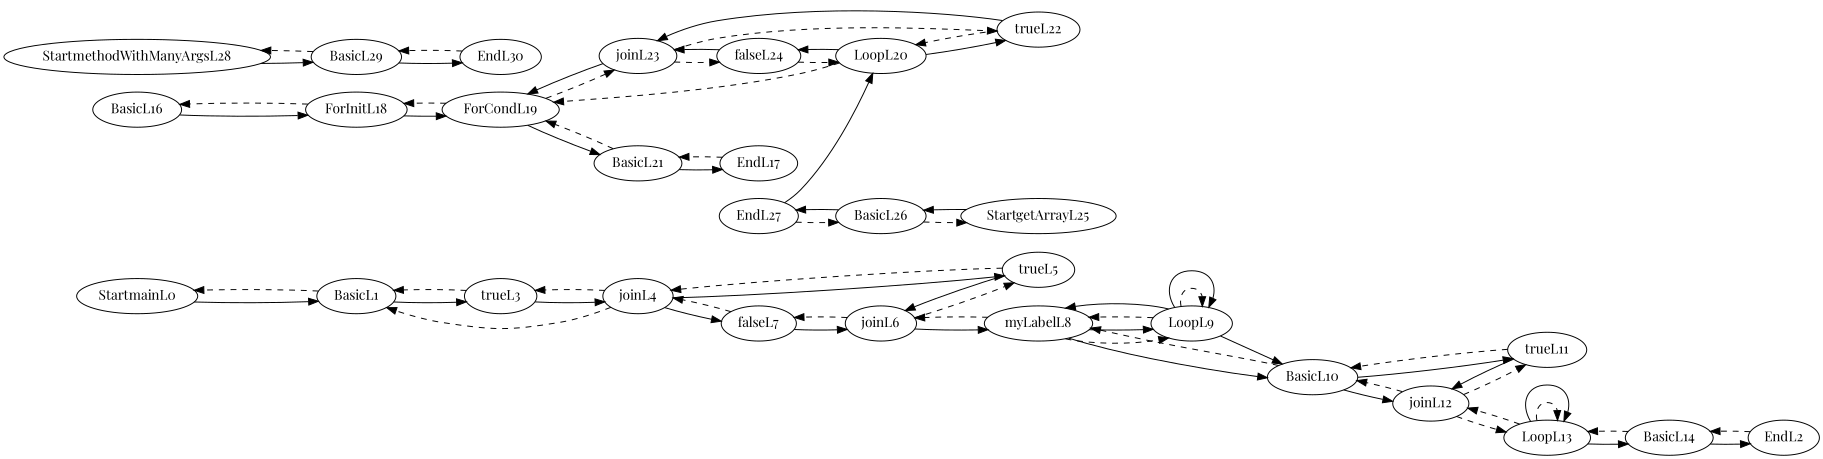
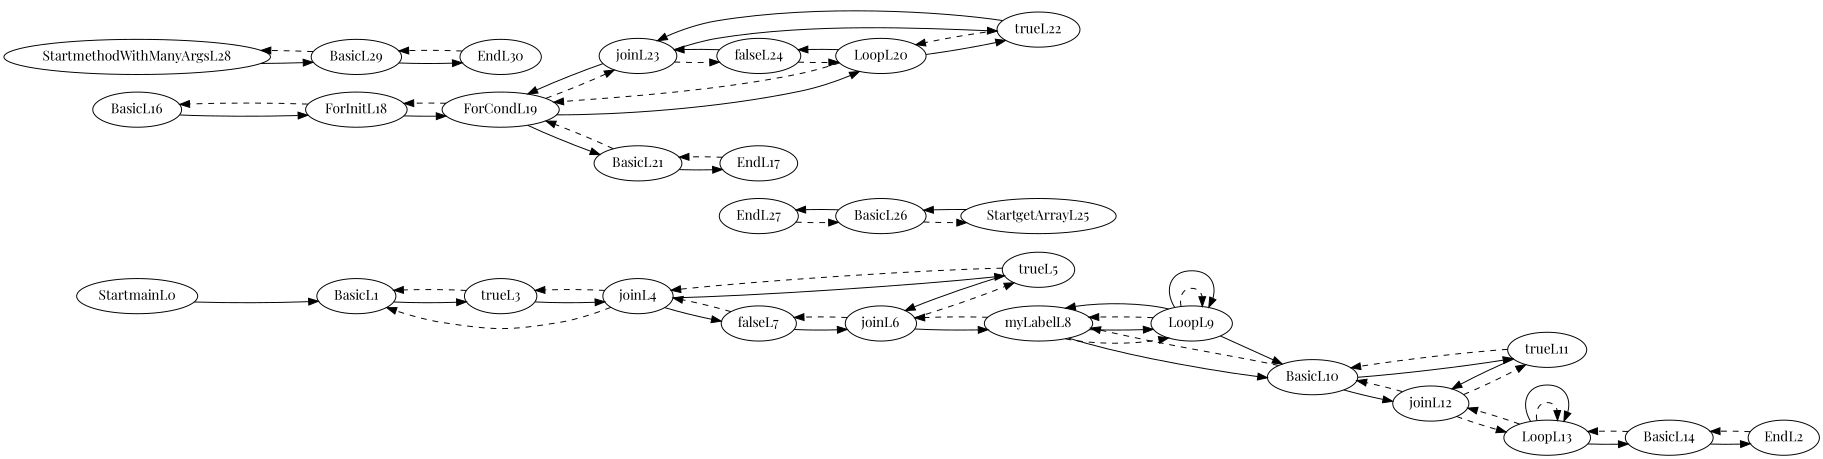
edge "joinL23" -> "trueL22": style dashed -> solid
edge "EndL27" -> "LoopL20": now "ForCondL19" -> "LoopL20"
edge "BasicL1" -> "StartmainL0": removed
